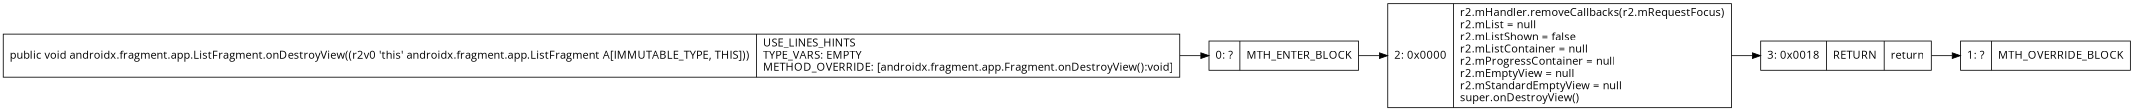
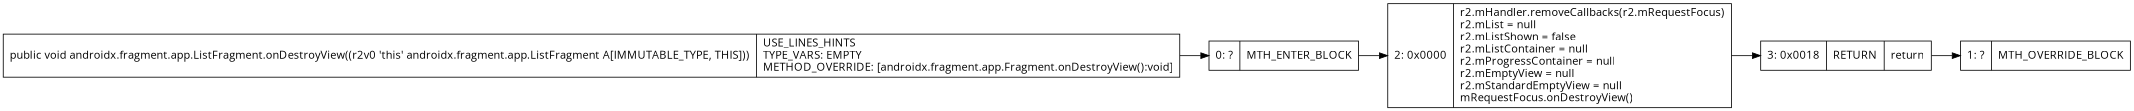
node "2: 0x0000": text "super.onDestroyView()" -> "mRequestFocus.onDestroyView()"
